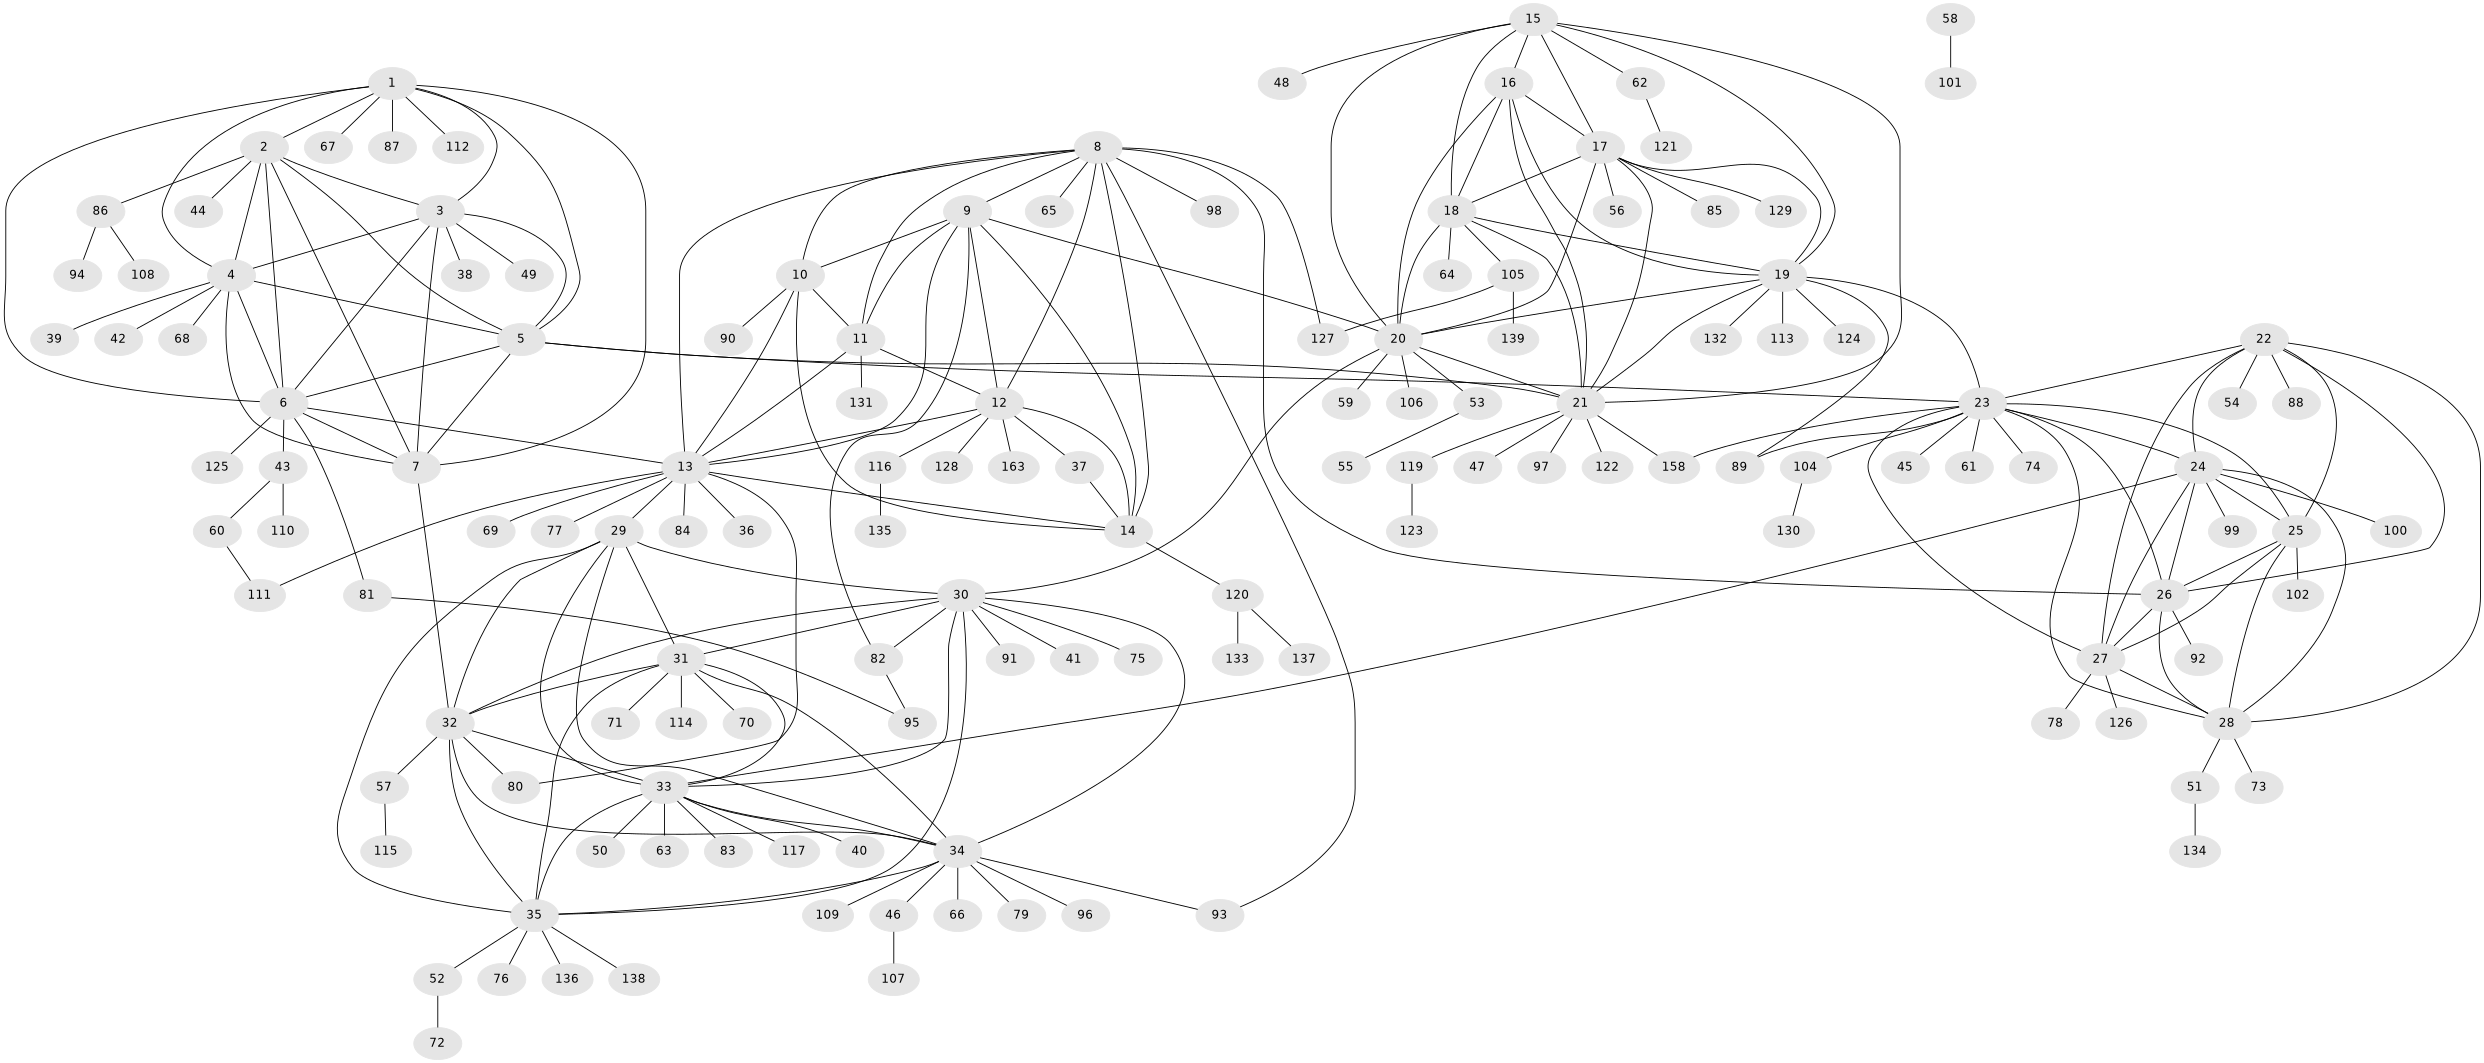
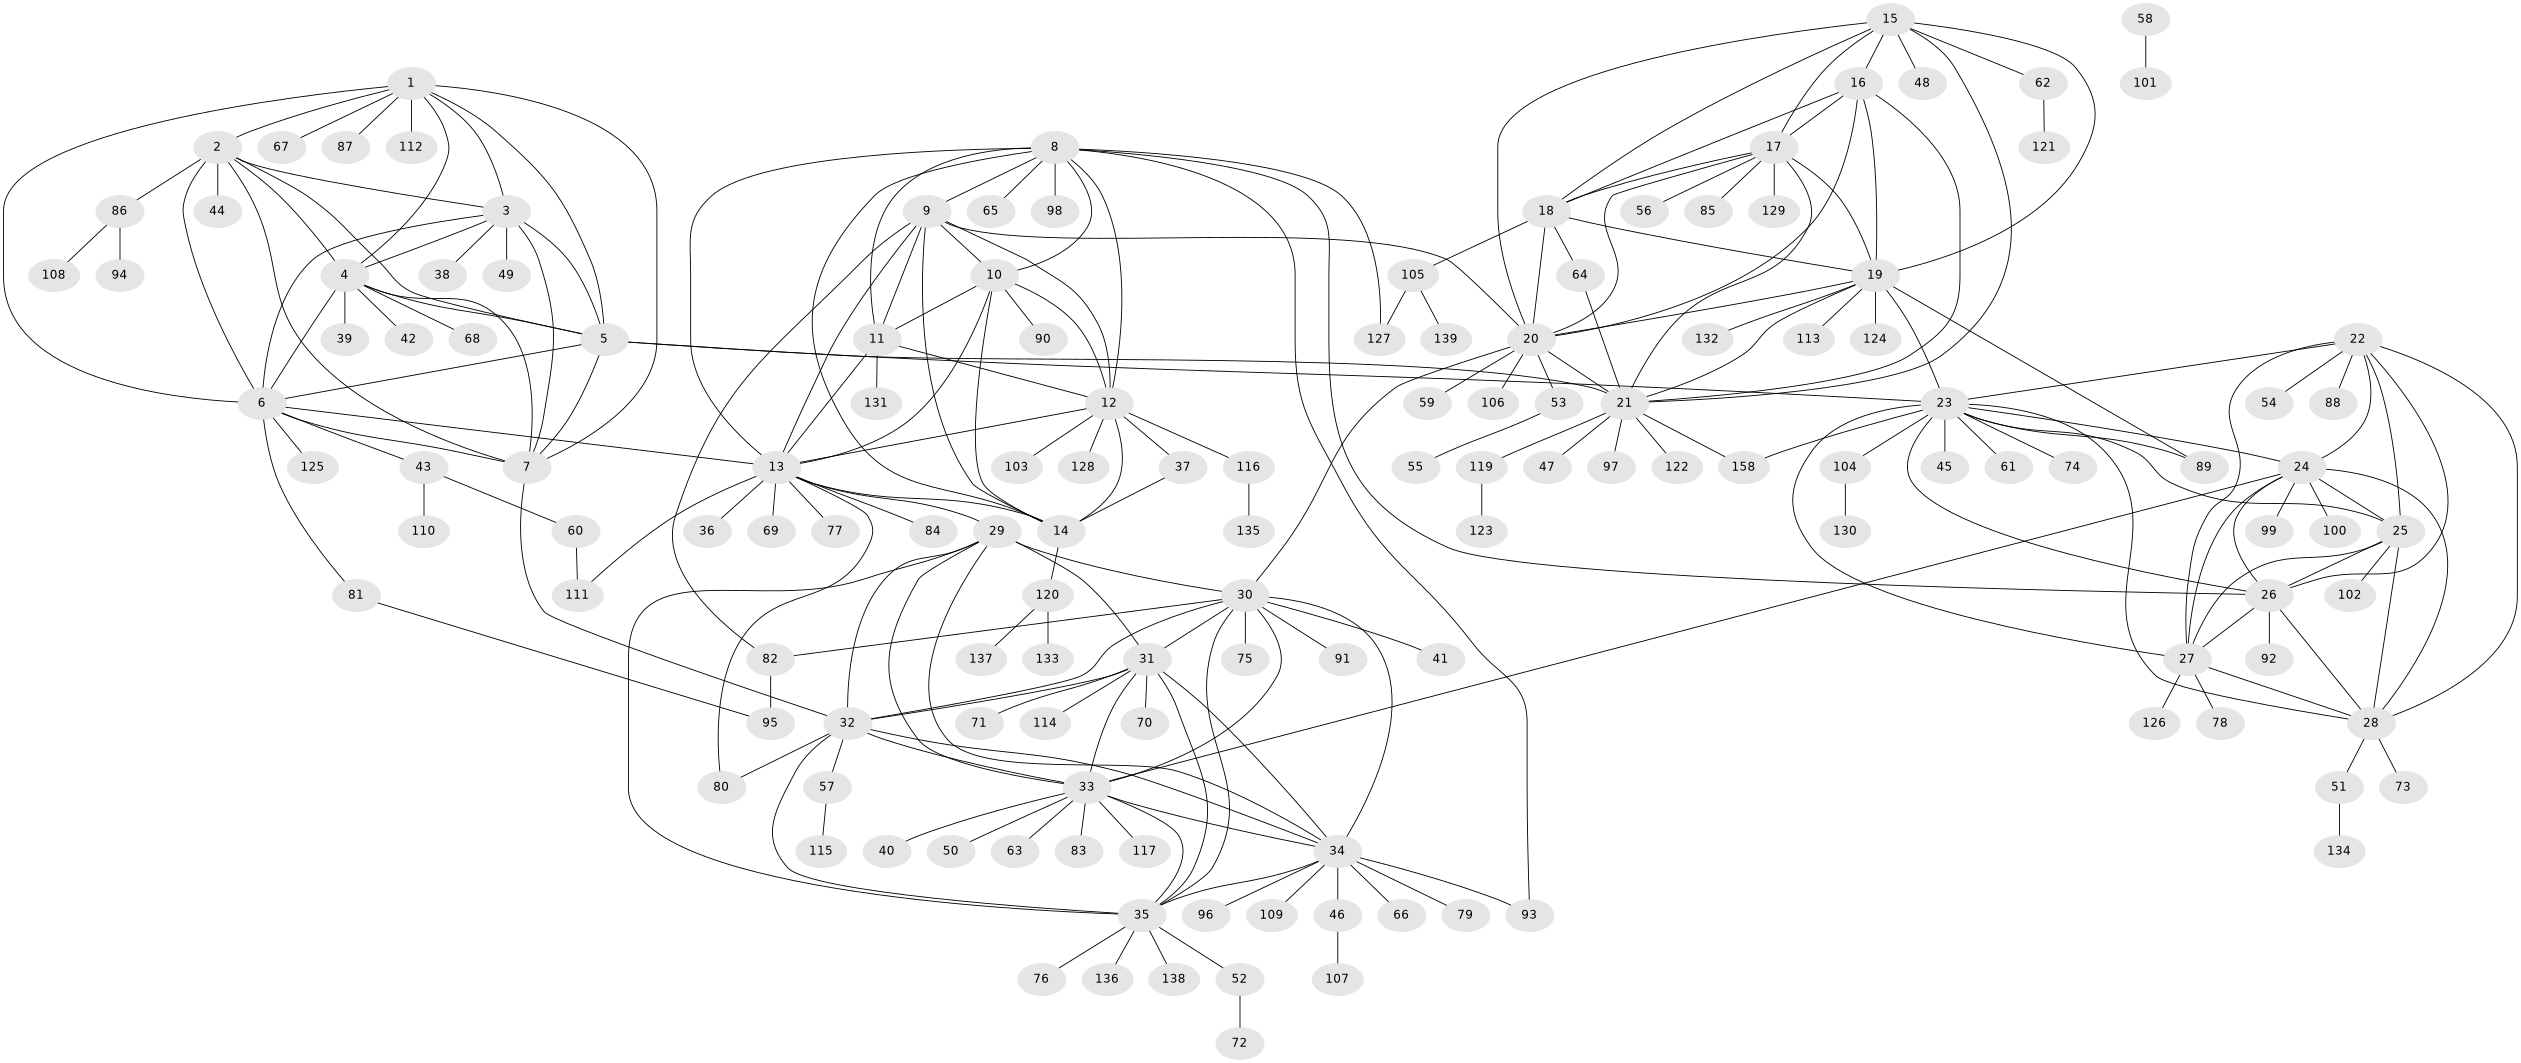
edge "18" -- "21": now "64" -- "21"
edge "10" -- "12": added
node "163": label "163" -> "103"
